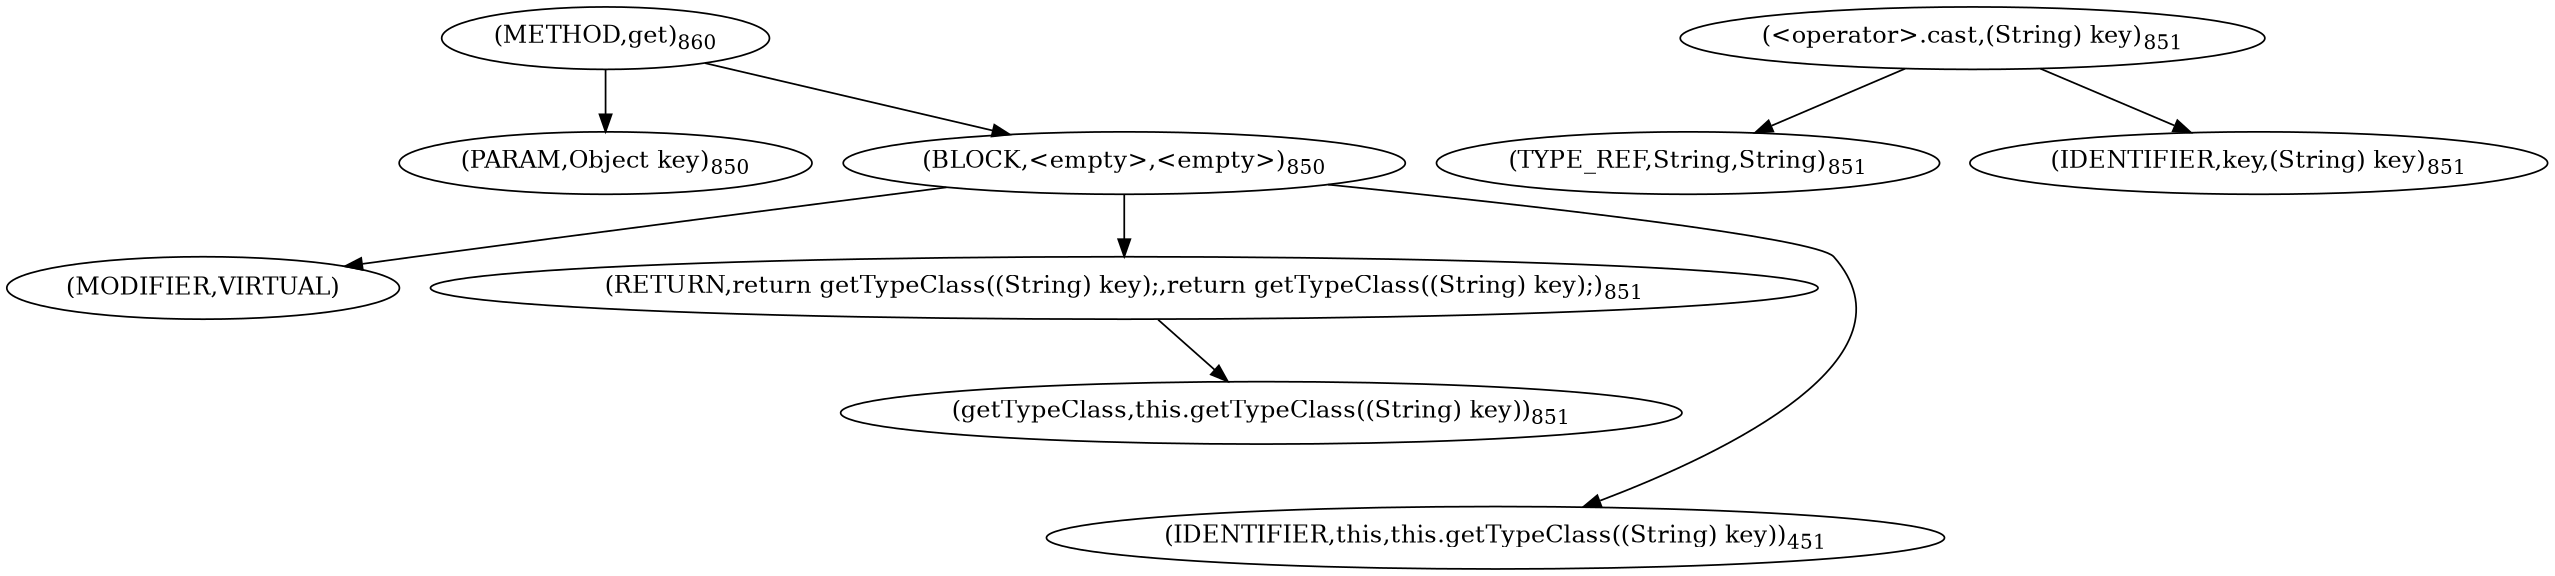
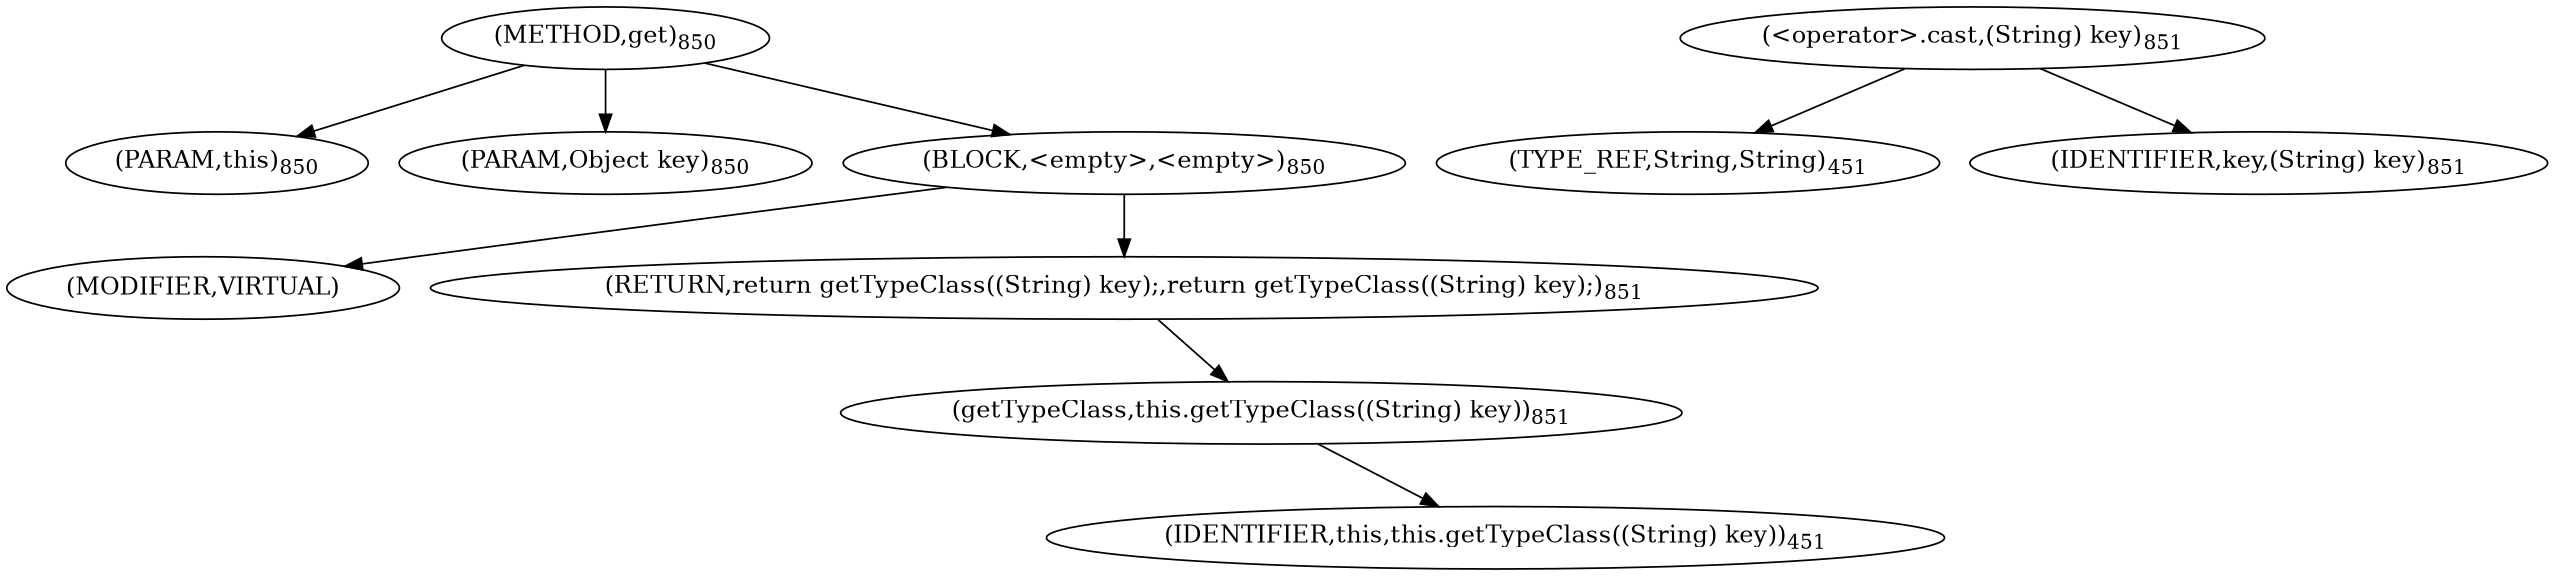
node "(METHOD,get)": text "860" -> "850"
node "(TYPE_REF,String,String)": text "851" -> "451"
node "(PARAM,this)": added
edge "(BLOCK,<empty>,<empty>)" -> "(IDENTIFIER,this,this.getTypeClass((String) key))": now "(getTypeClass,this.getTypeClass((String) key))" -> "(IDENTIFIER,this,this.getTypeClass((String) key))"
